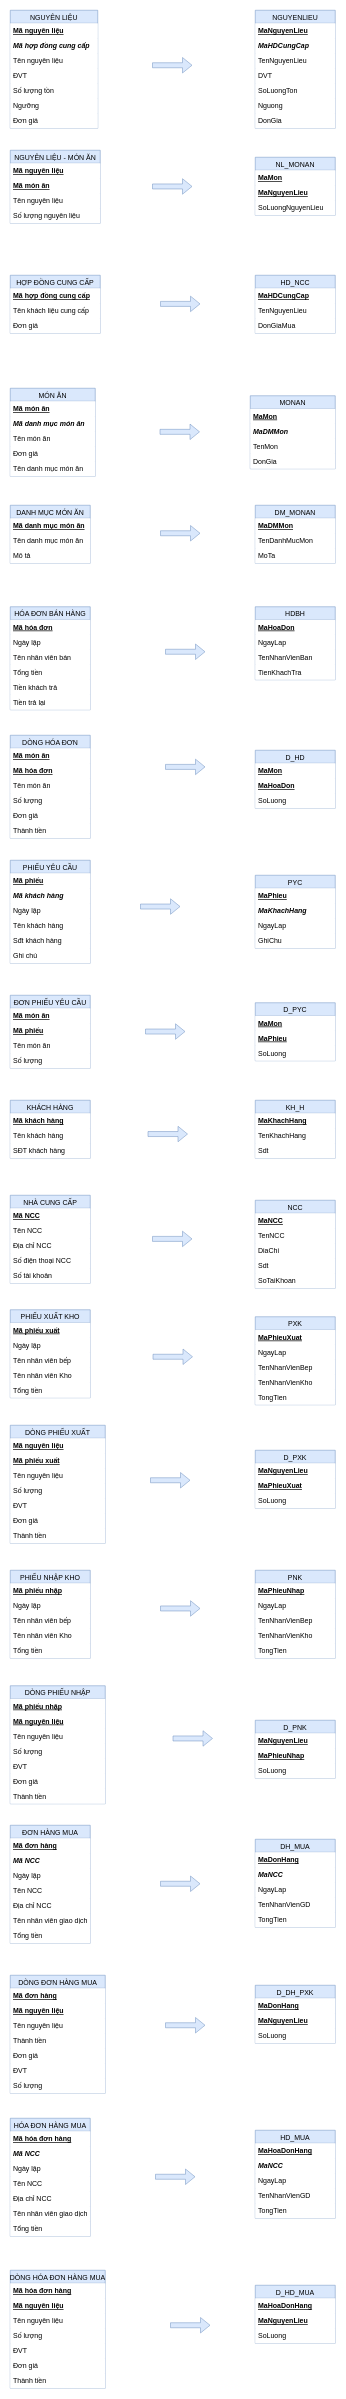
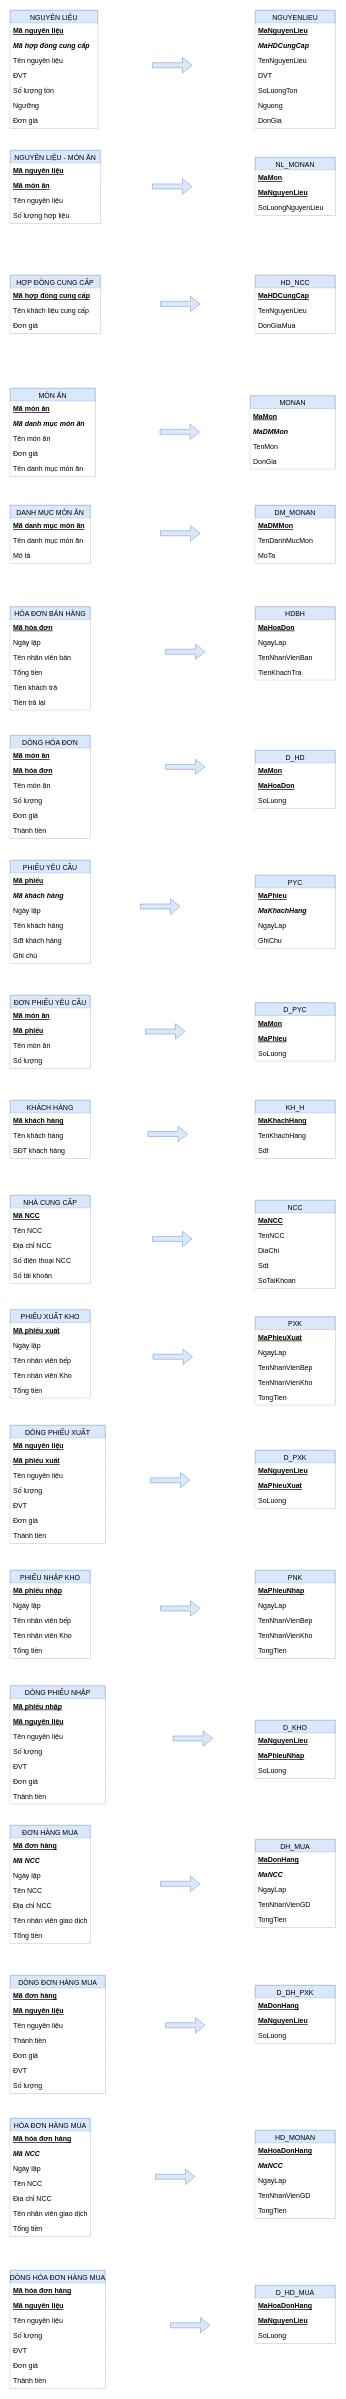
node "Số lượng nguyên liệu": label "Số lượng nguyên liệu" -> "Số lượng hợp liệu"
node "D_PNK": label "D_PNK" -> "D_KHO"
node "HD_MUA": label "HD_MUA" -> "HD_MONAN"
